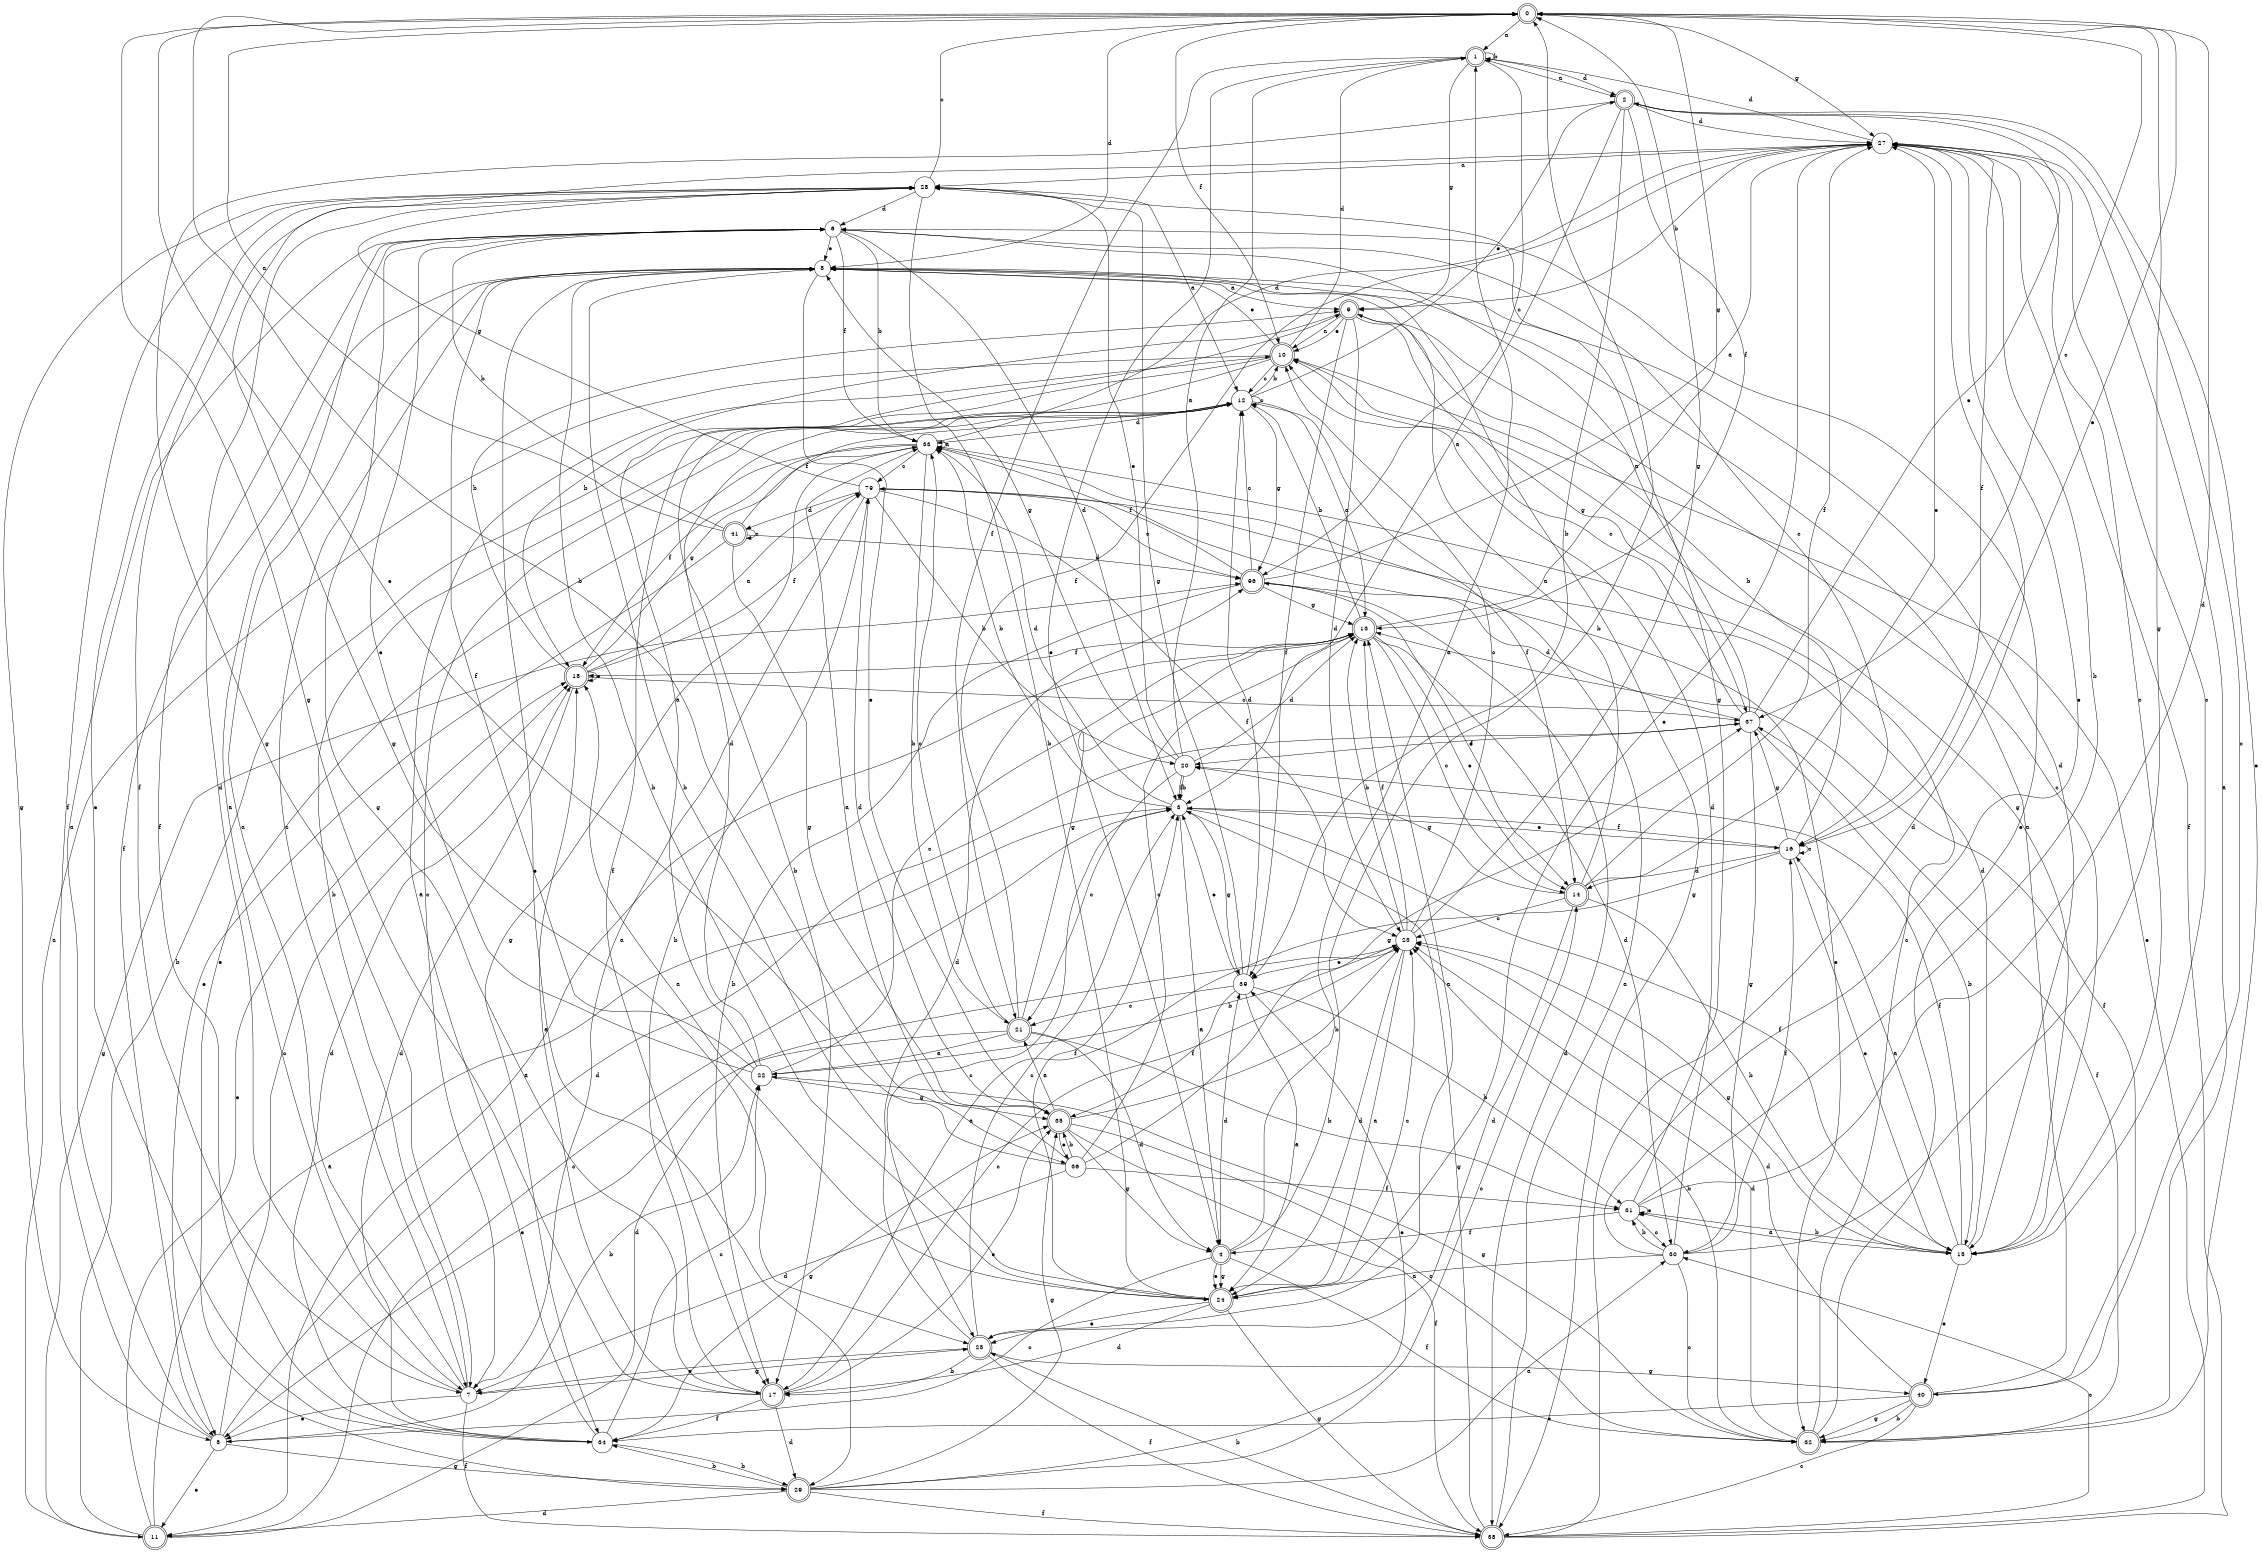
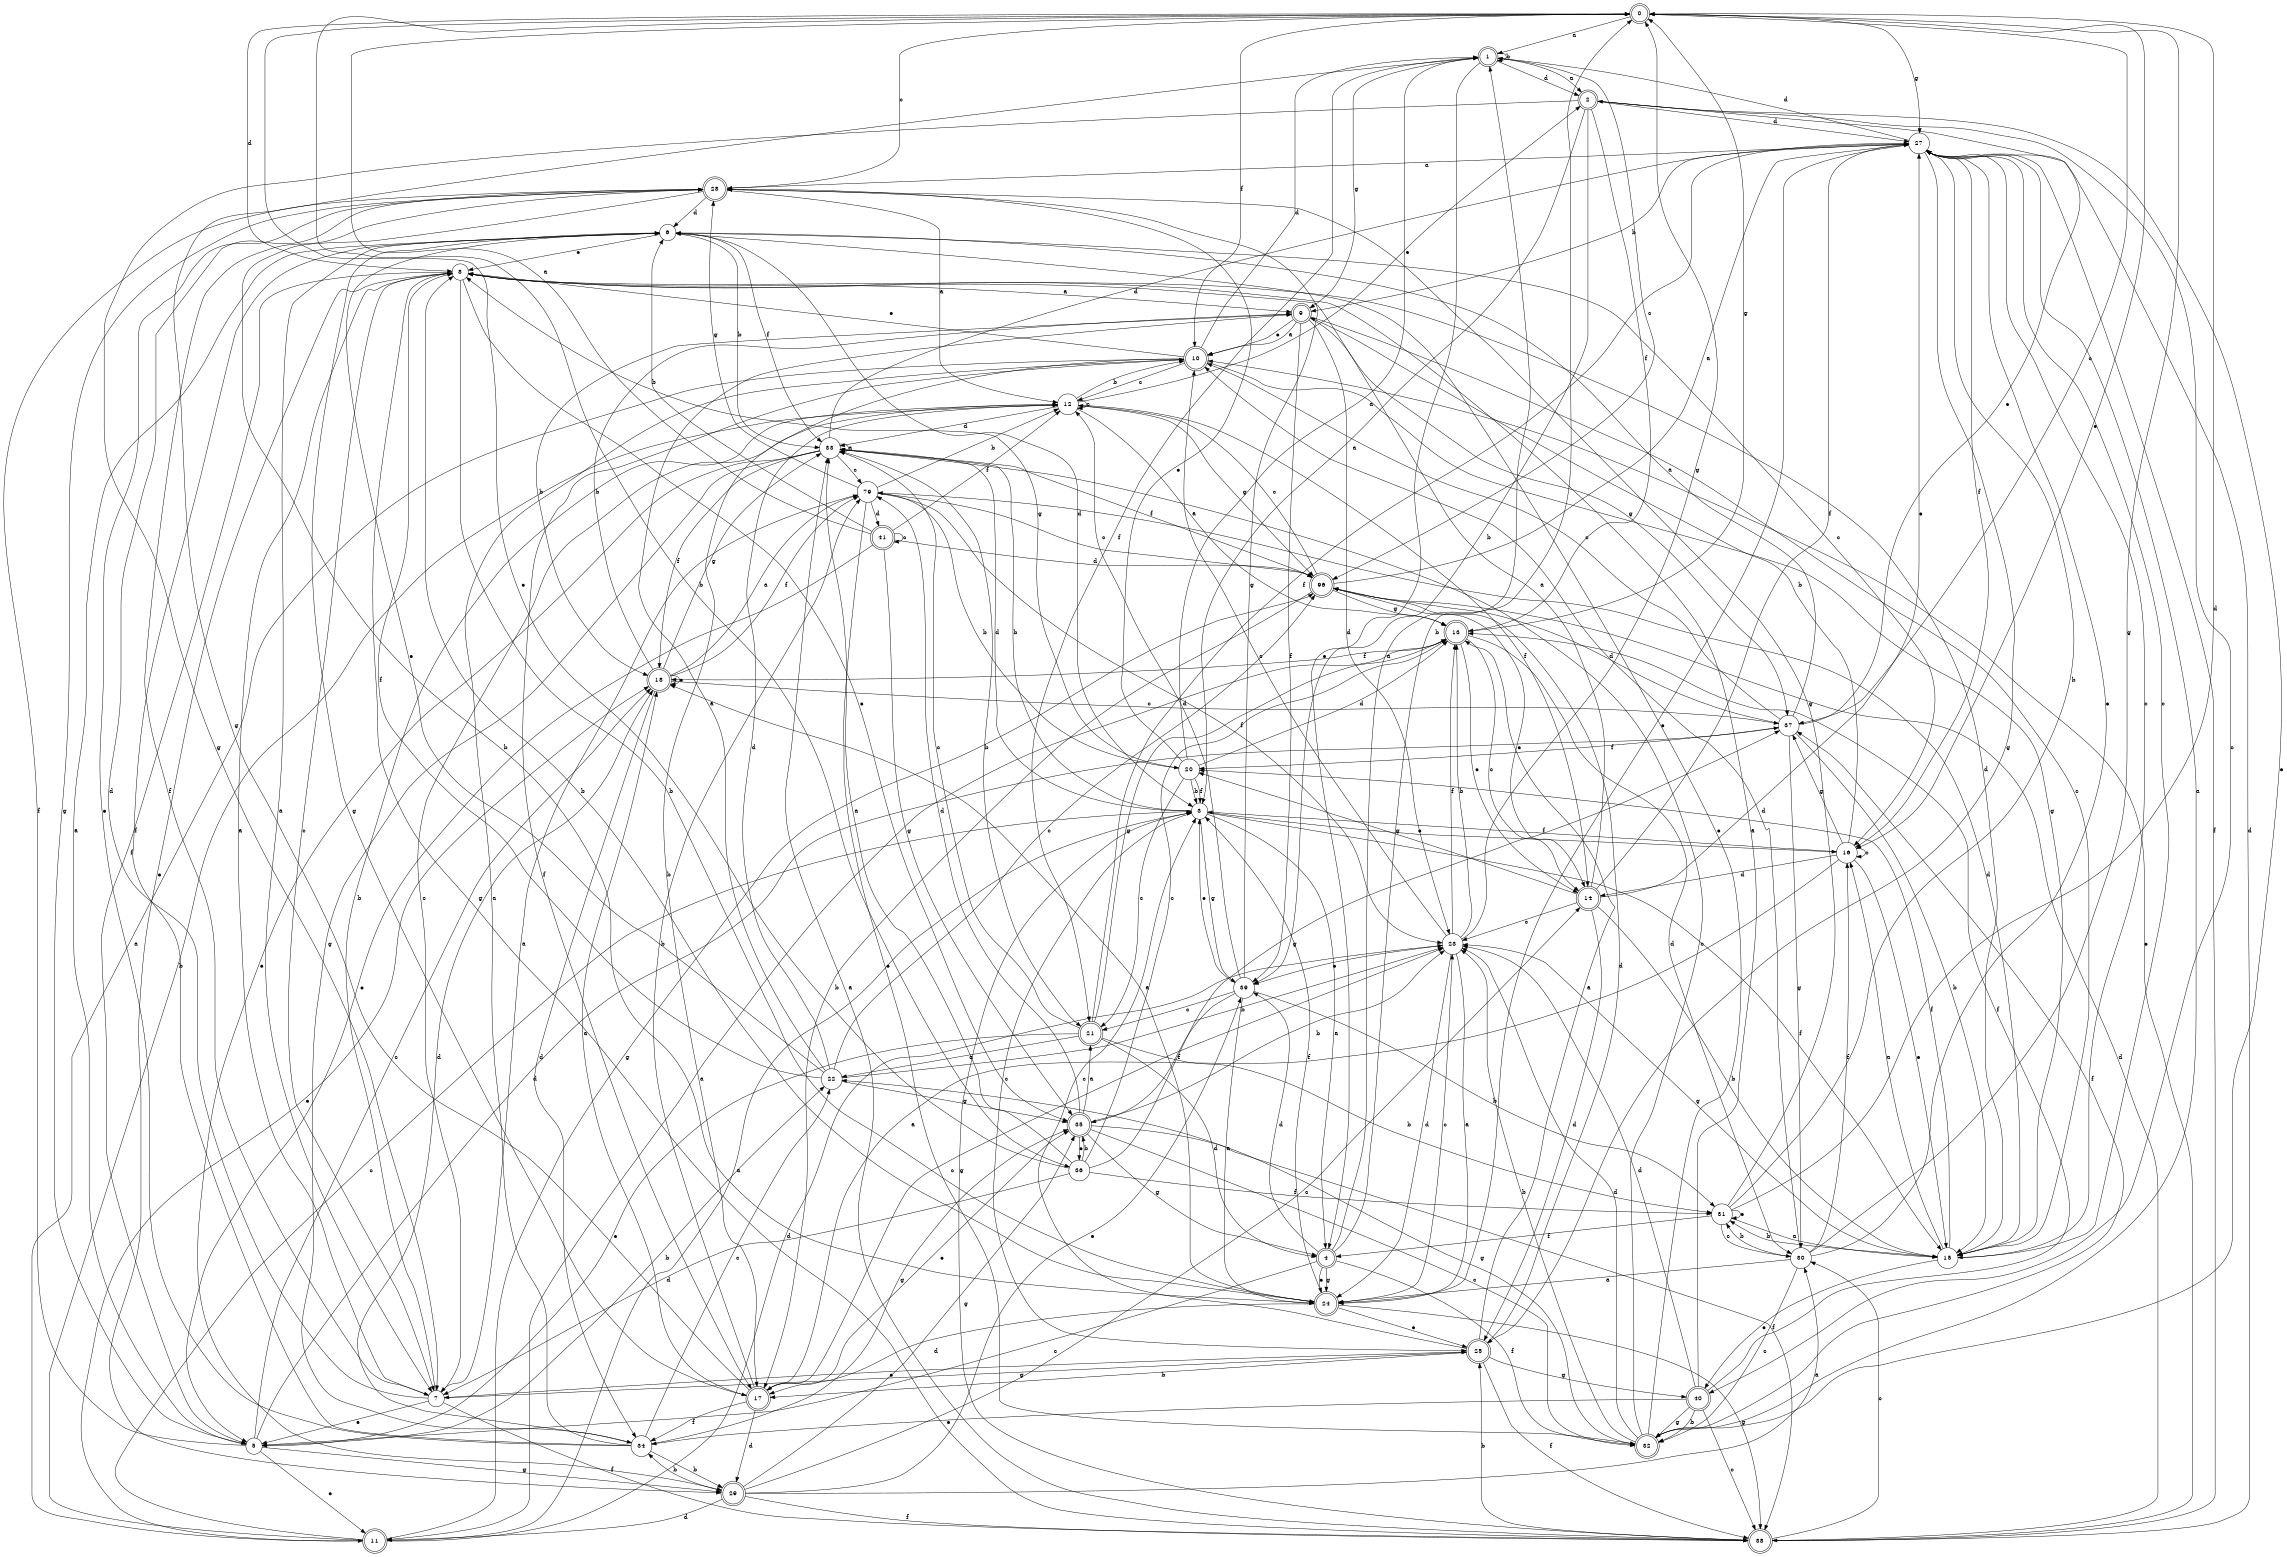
edge "17" -> "0": now "17" -> "1"
node "28": shape circle -> doublecircle
edge "13" -> "12": now "79" -> "12"
edge "22" -> "13": now "22" -> "96"
